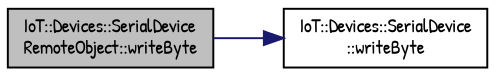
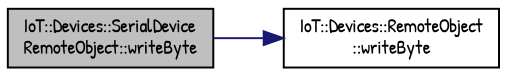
node "IoT::Devices::SerialDevice ::writeByte": label "IoT::Devices::SerialDevice ::writeByte" -> "IoT::Devices::RemoteObject ::writeByte"
